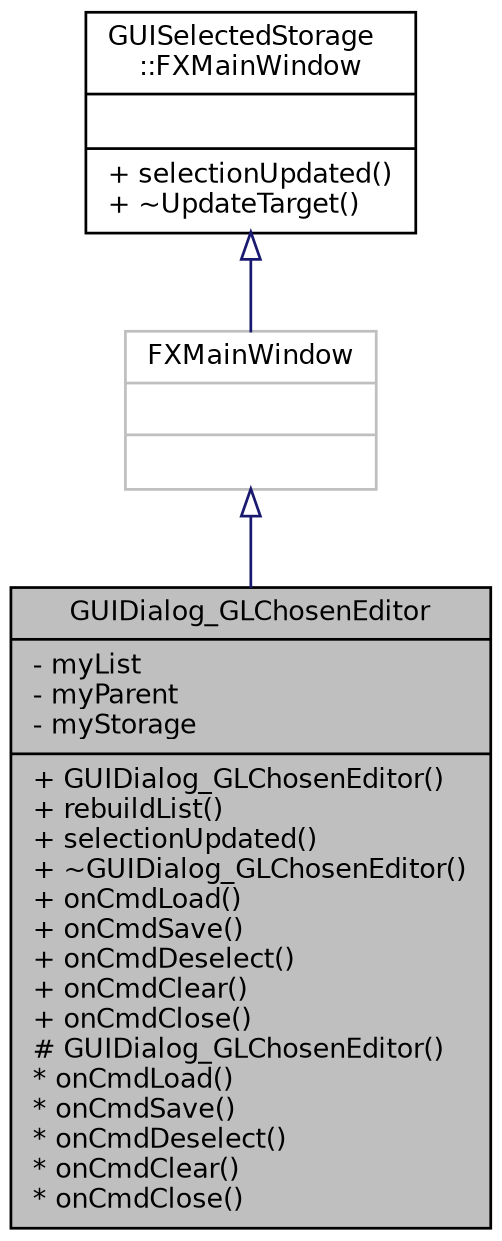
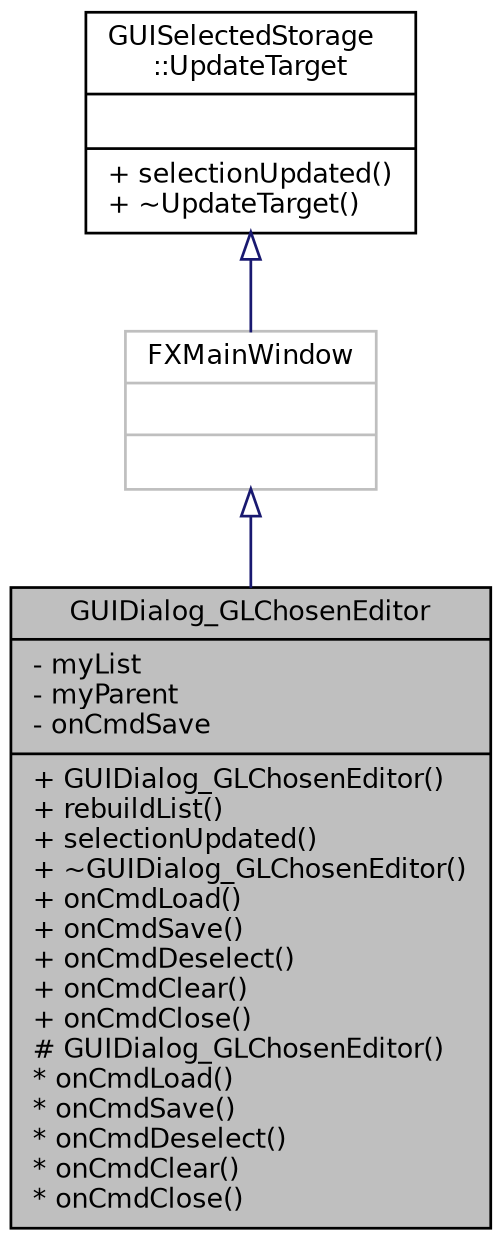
node "GUISelectedStorage": text "::FXMainWindow" -> "::UpdateTarget"
node "GUIDialog_GLChosenEditor": text "- myStorage" -> "- onCmdSave"
